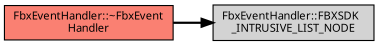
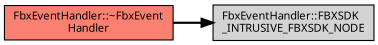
node "FbxEventHandler::FBXSDK _INTRUSIVE_LIST_NODE": label "FbxEventHandler::FBXSDK _INTRUSIVE_LIST_NODE" -> "FbxEventHandler::FBXSDK _INTRUSIVE_FBXSDK_NODE"
